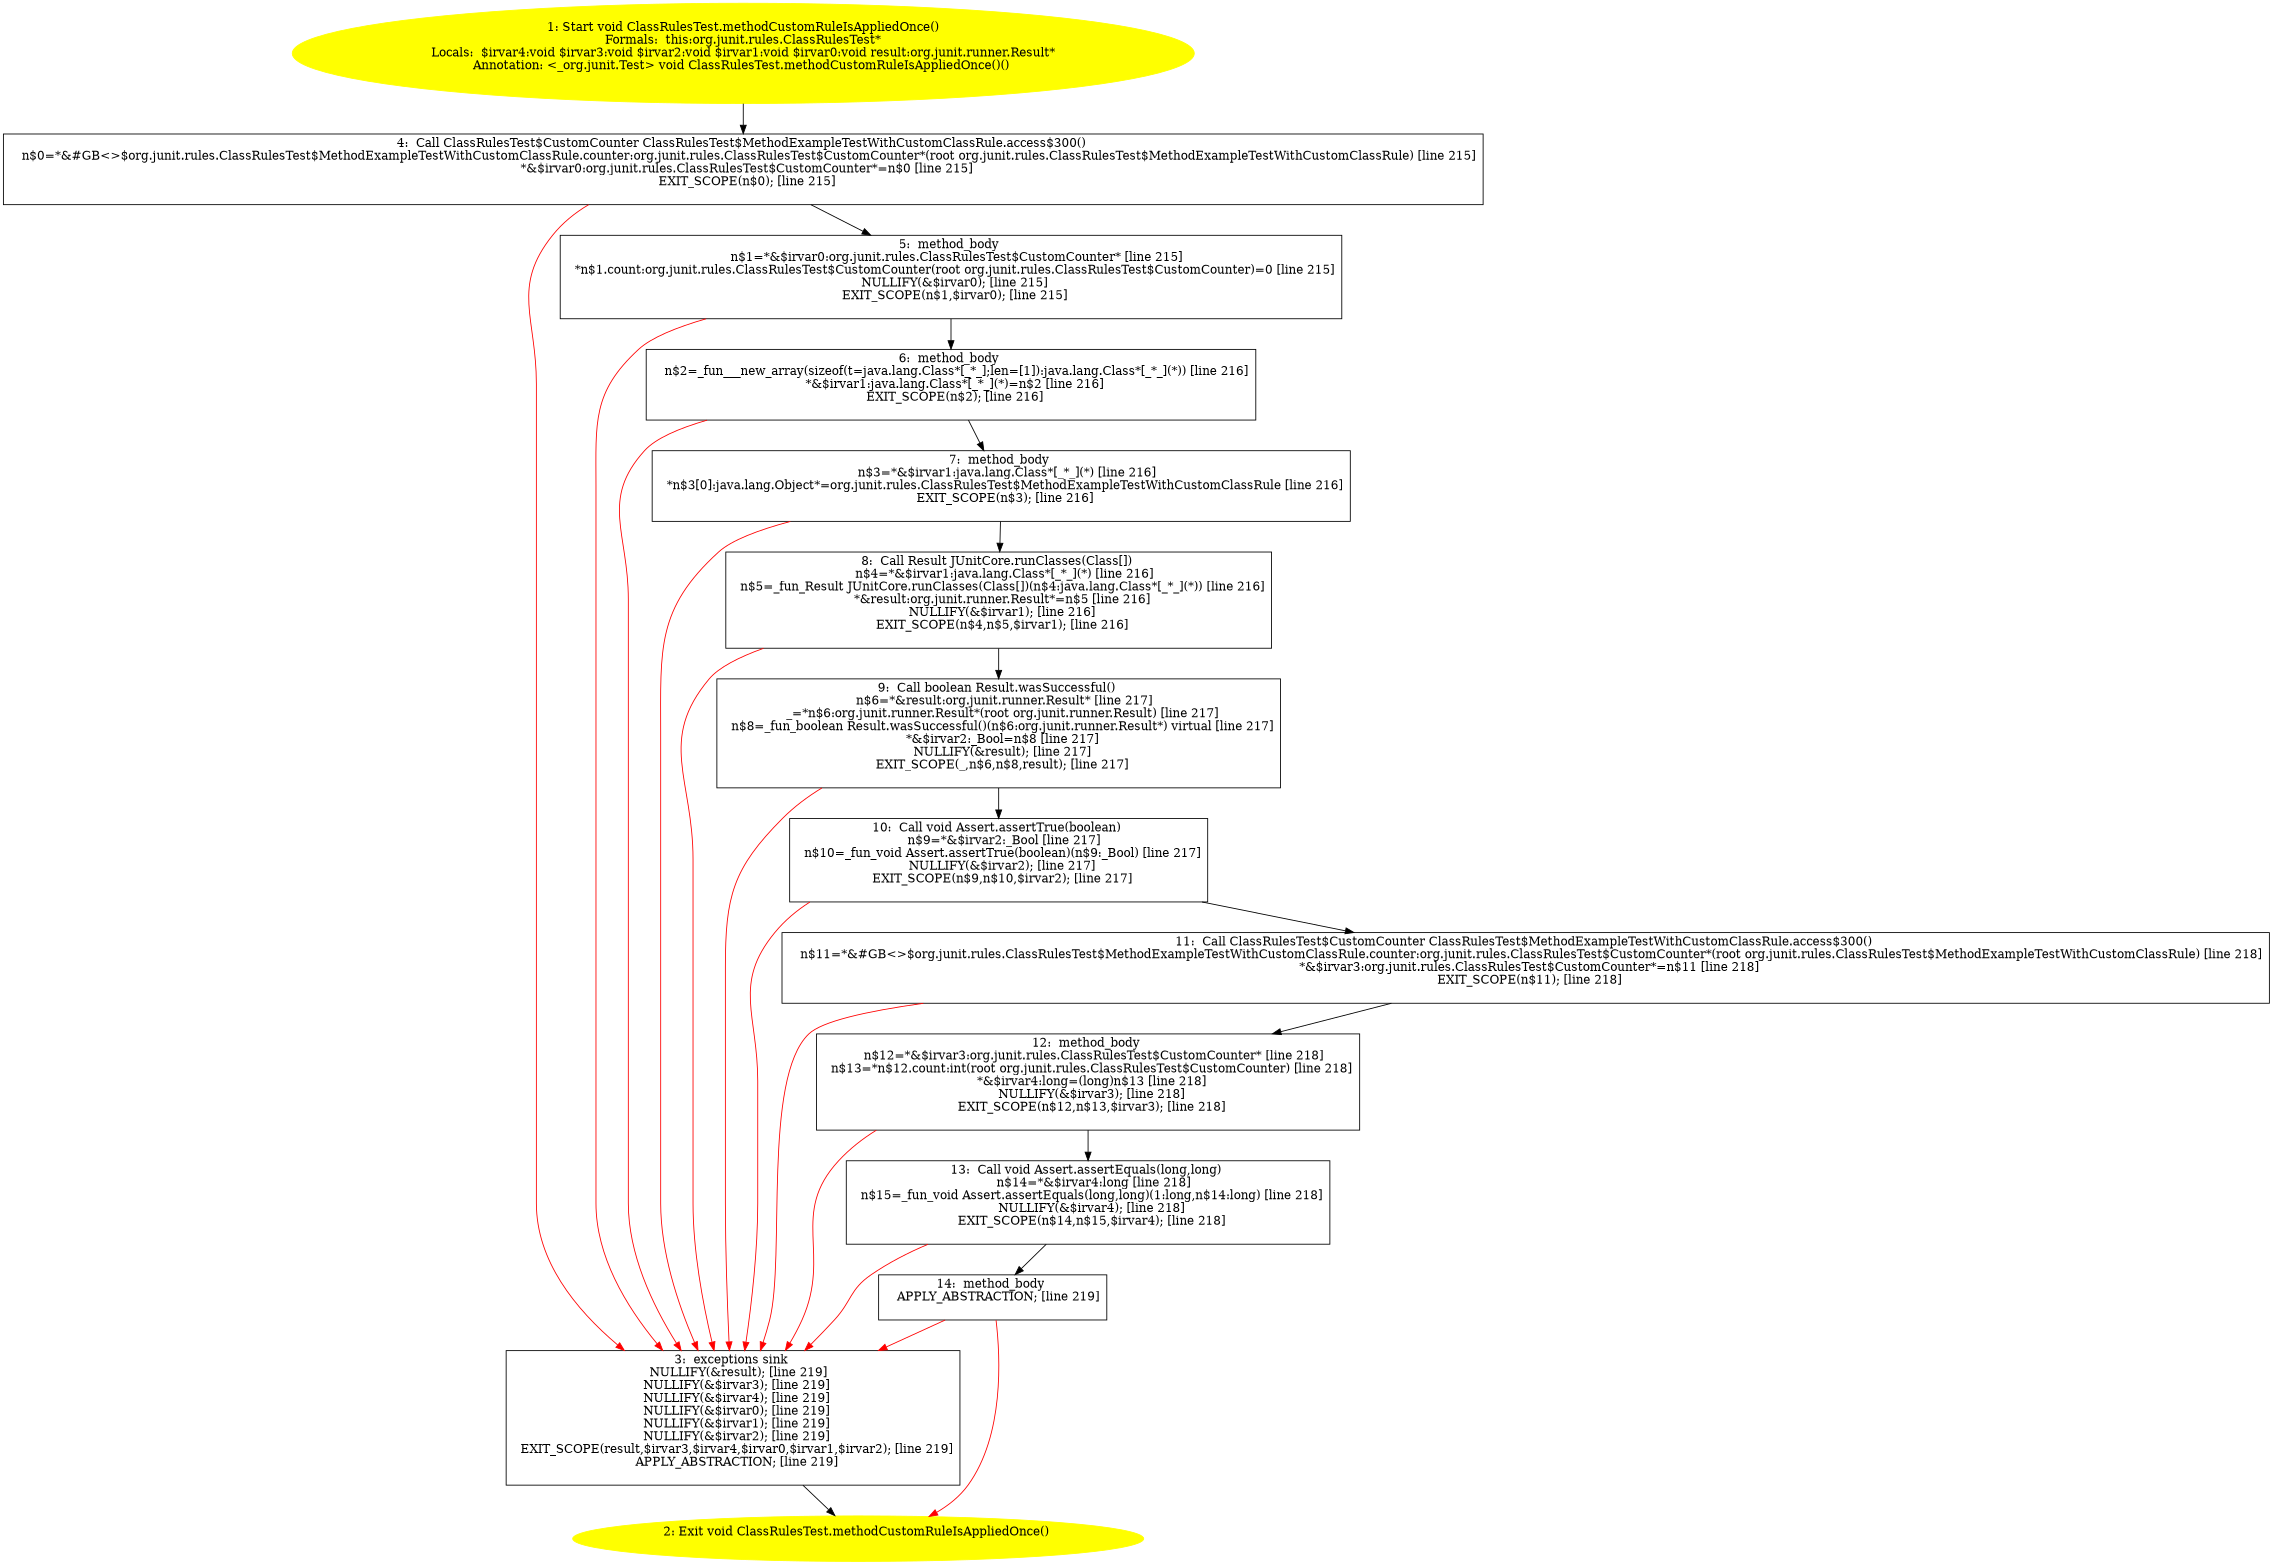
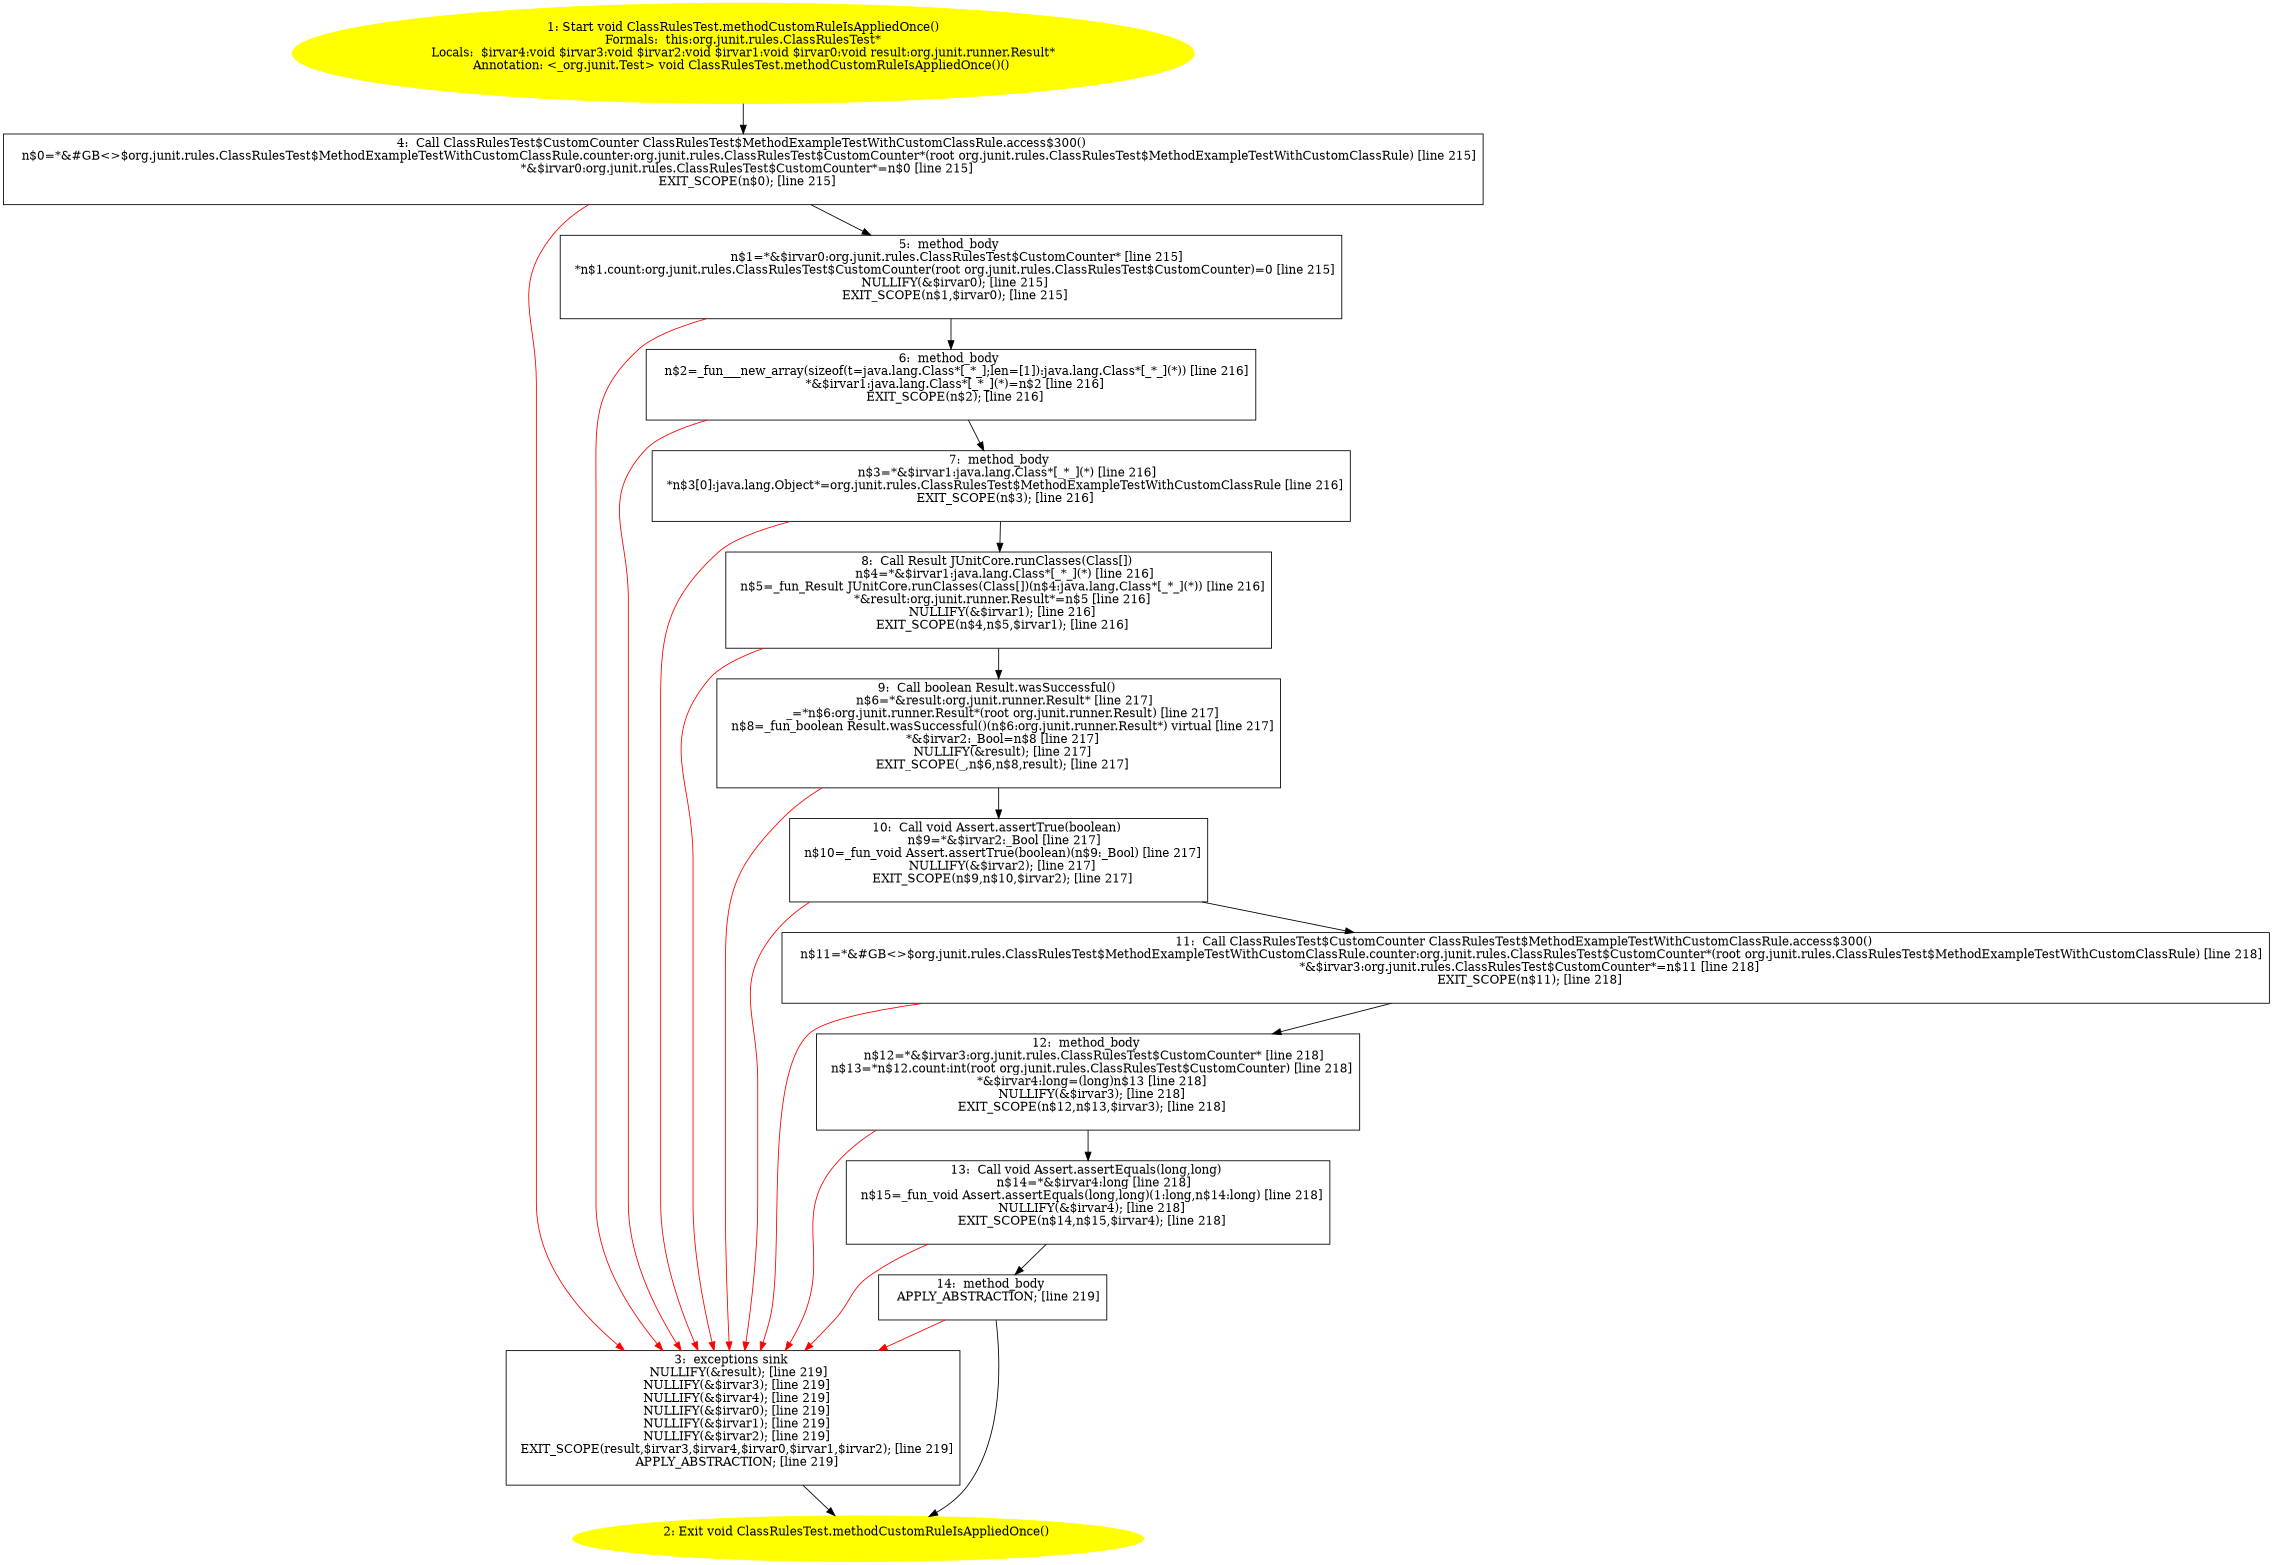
edge "14:  method_body APPLY_ABSTRACTION; [line 219]" -> "2: Exit void ClassRulesTest.methodCustomRuleIsAppliedOnce()": color red -> black
